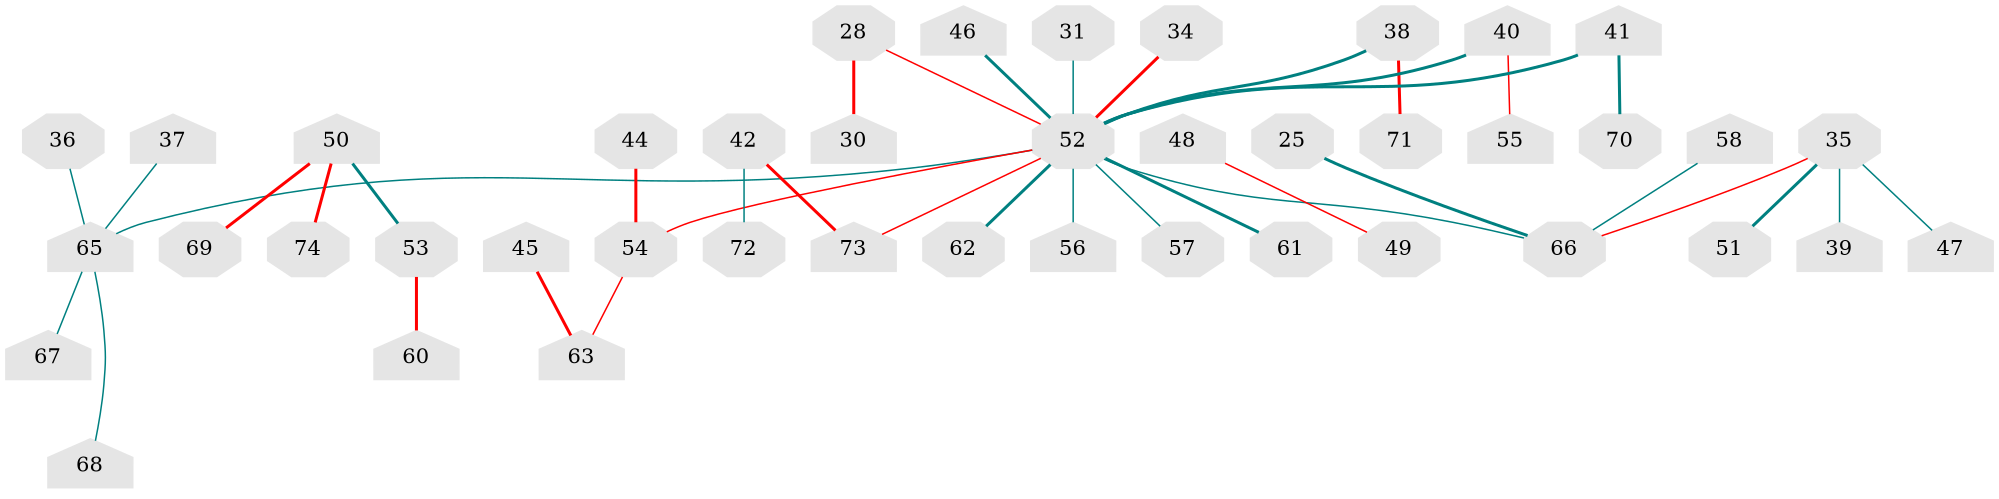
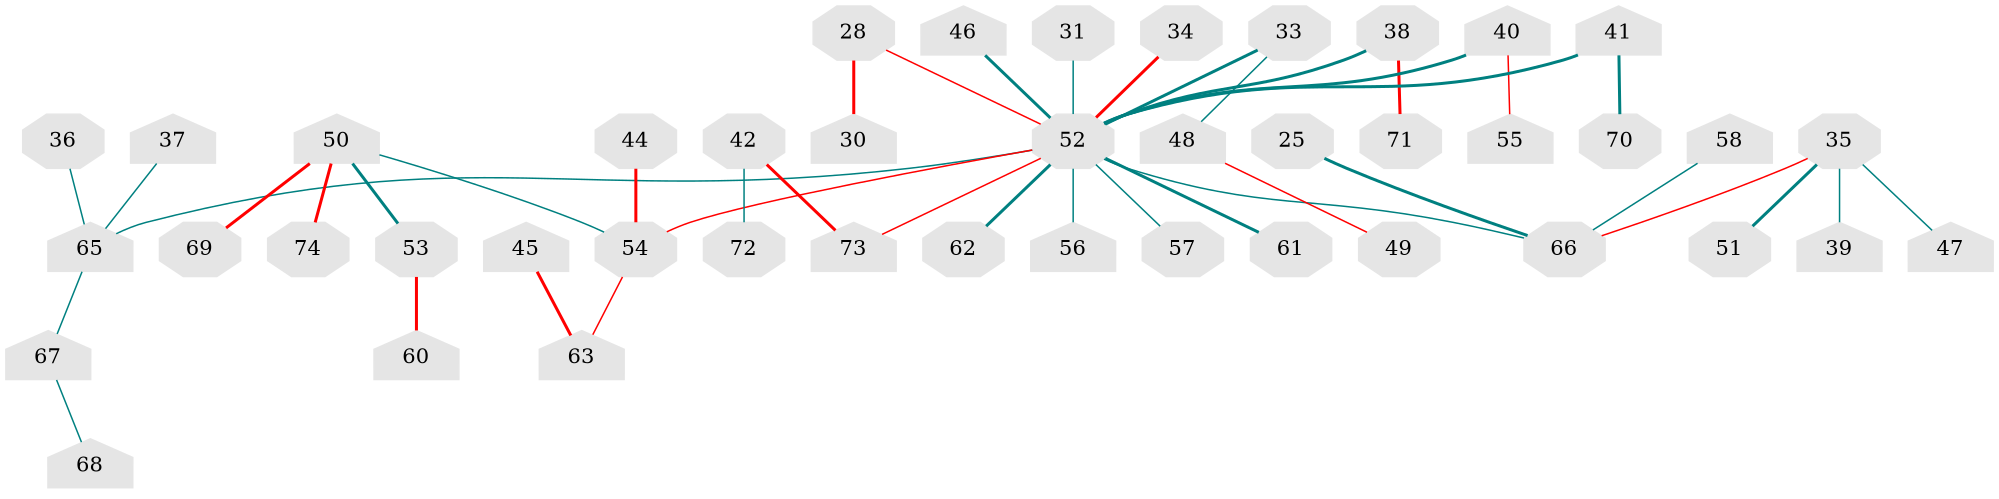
node "33": added
edge "50" -- "54": added
edge "65" -- "68": now "67" -- "68"
